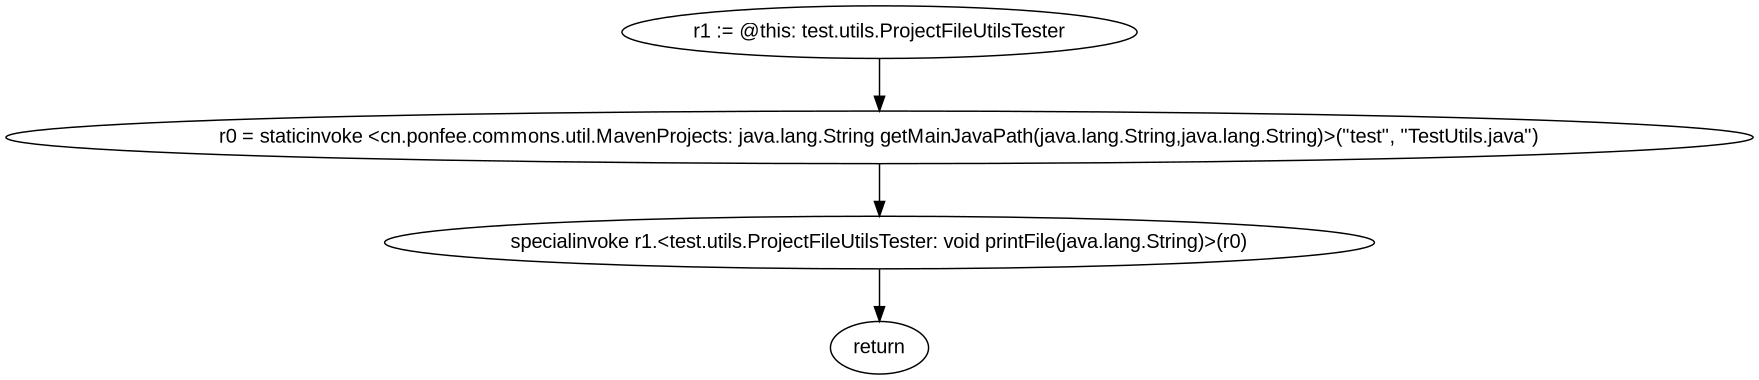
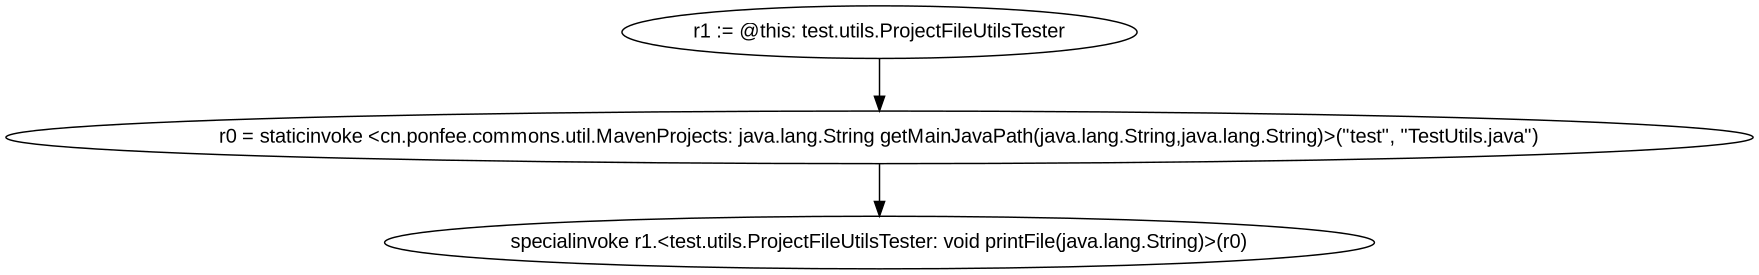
node "return": removed
